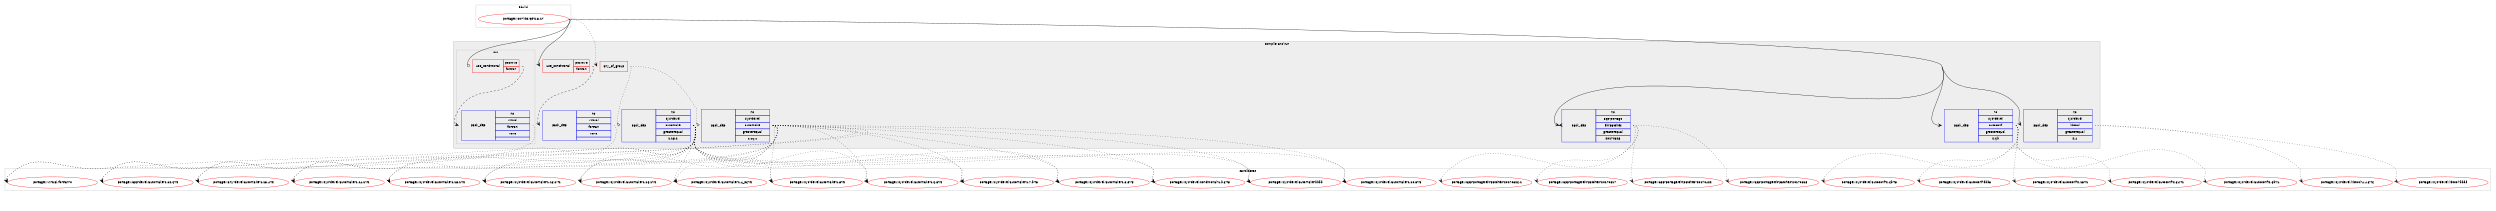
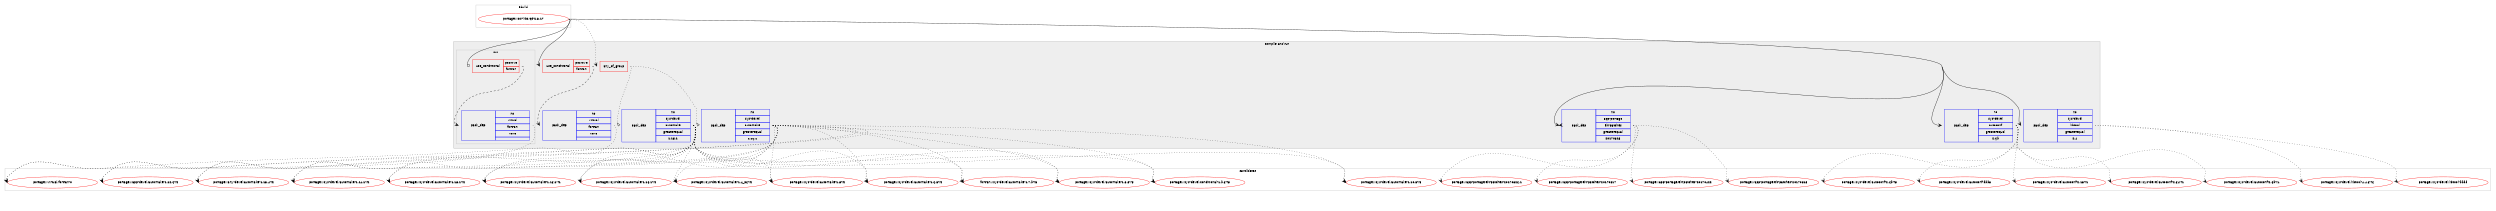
node "portage://sys-devel/automake-1.7.9-r3": label "portage://sys-devel/automake-1.7.9-r3" -> "fortran://sys-devel/automake-1.7.9-r3"
node "portage://sys-devel/automake-9999": removed
